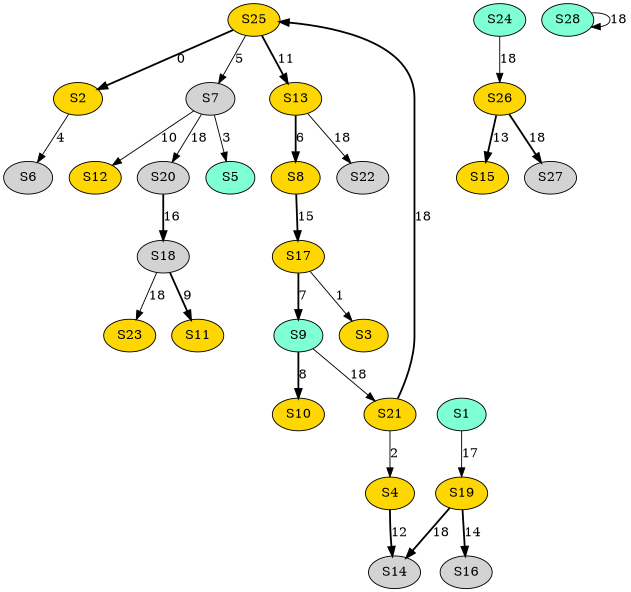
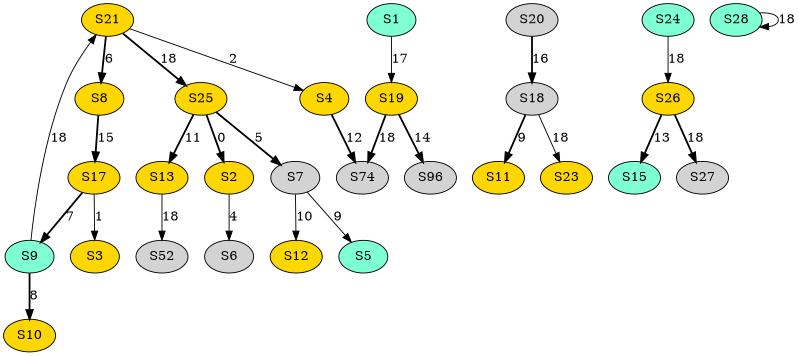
edge "S25" -> "S7": style solid -> bold
edge "S7" -> "S20": removed, label "18"
edge "S13" -> "S8": now "S21" -> "S8"
edge "S7" -> "S5": label "3" -> "9"
node "S22": label "S22" -> "S52"
node "S15": fillcolor gold -> aquamarine
node "S14": label "S14" -> "S74"
node "S16": label "S16" -> "S96"
